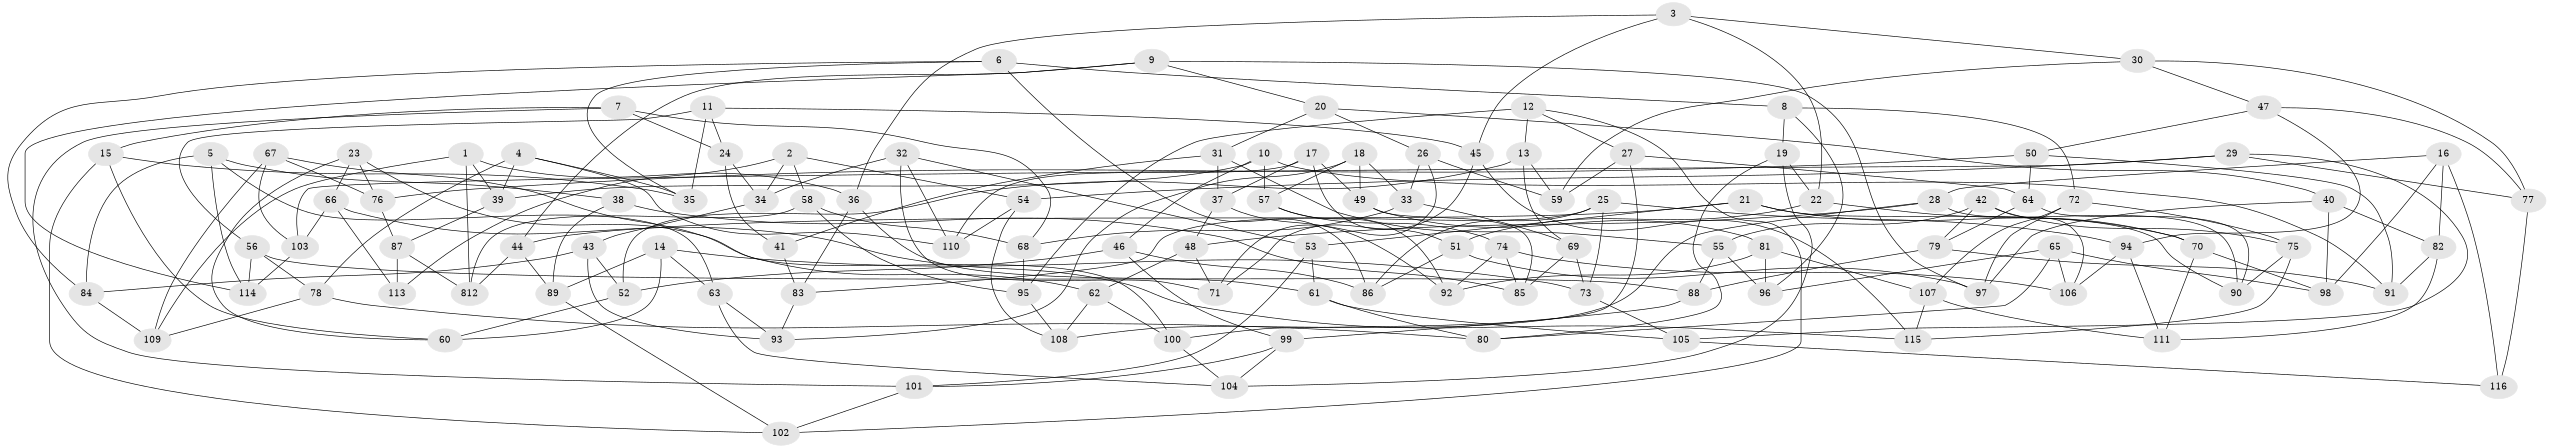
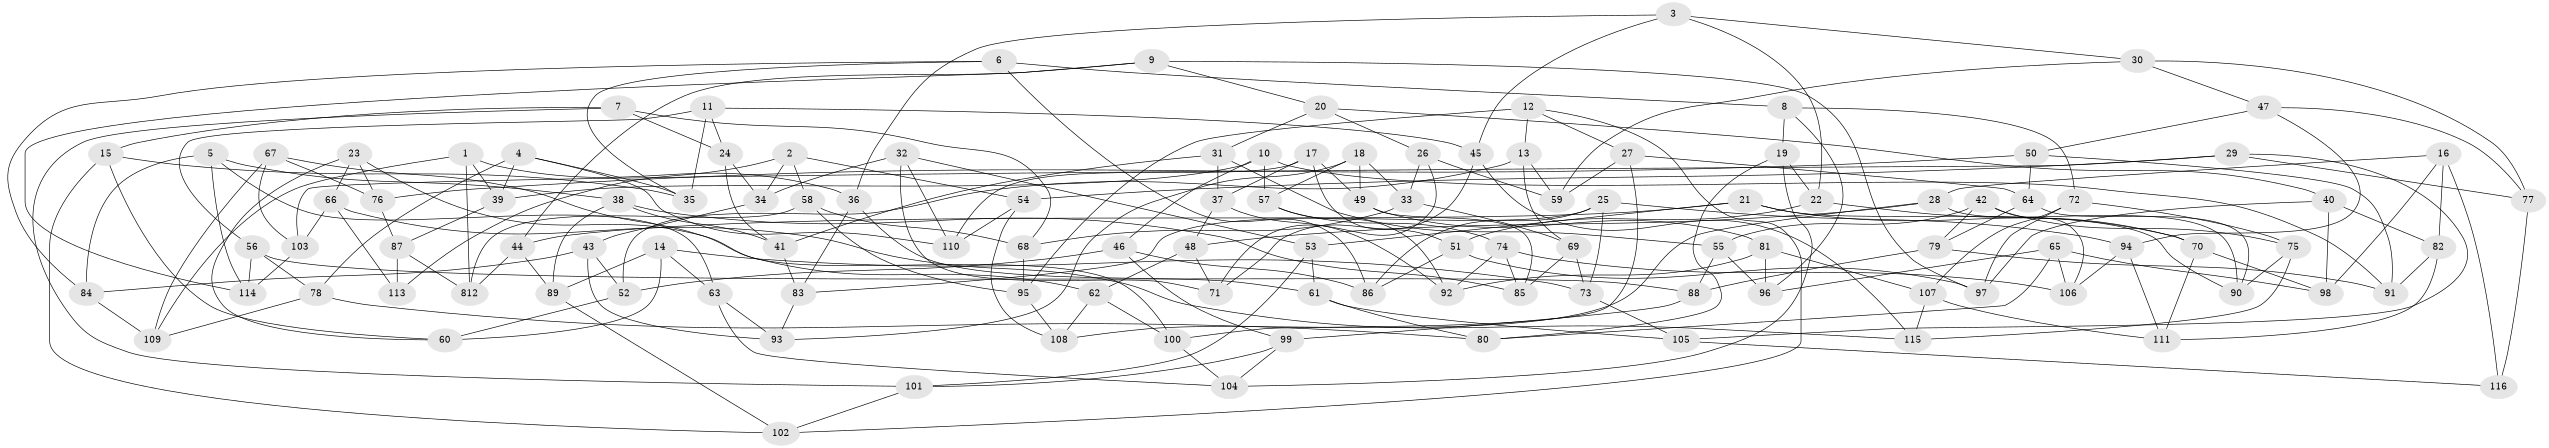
edge "38" -- "41": added
